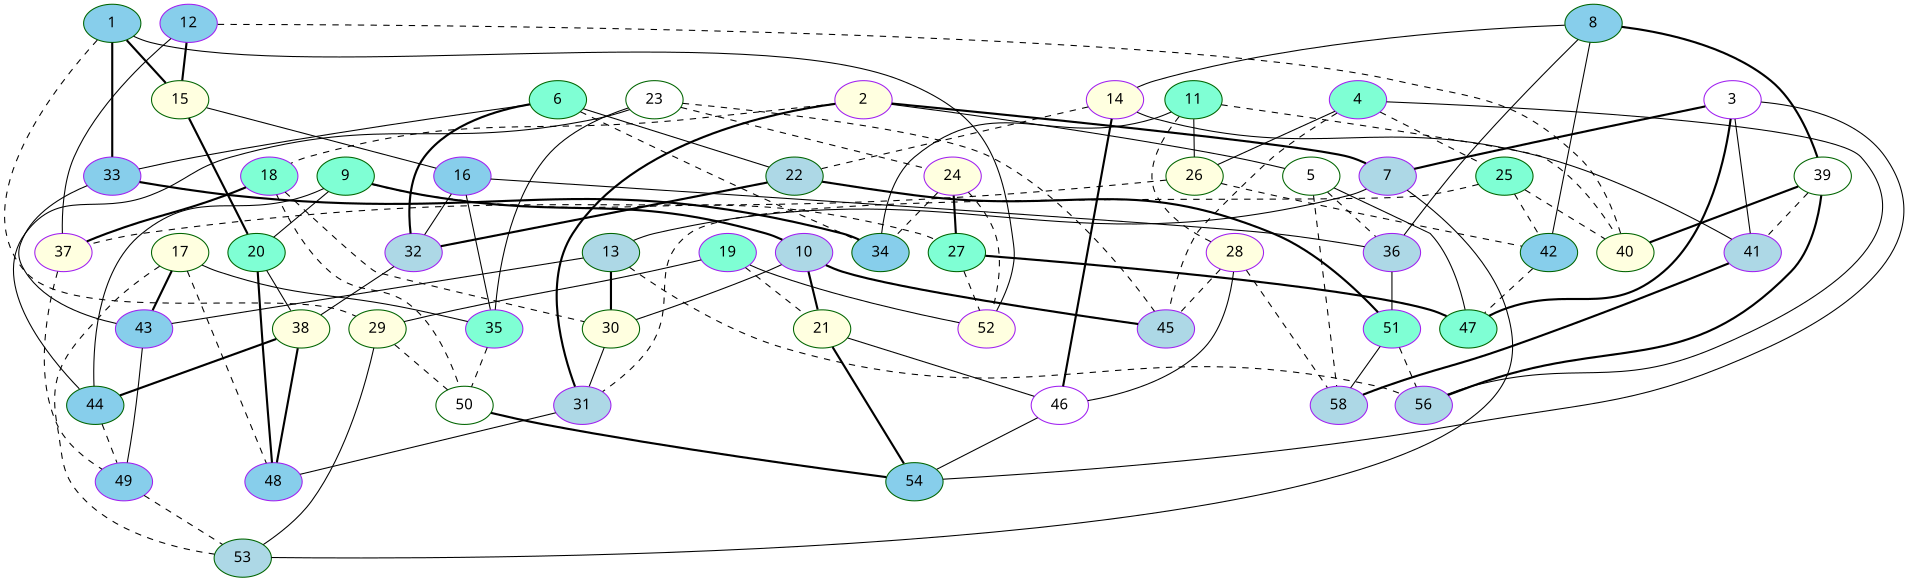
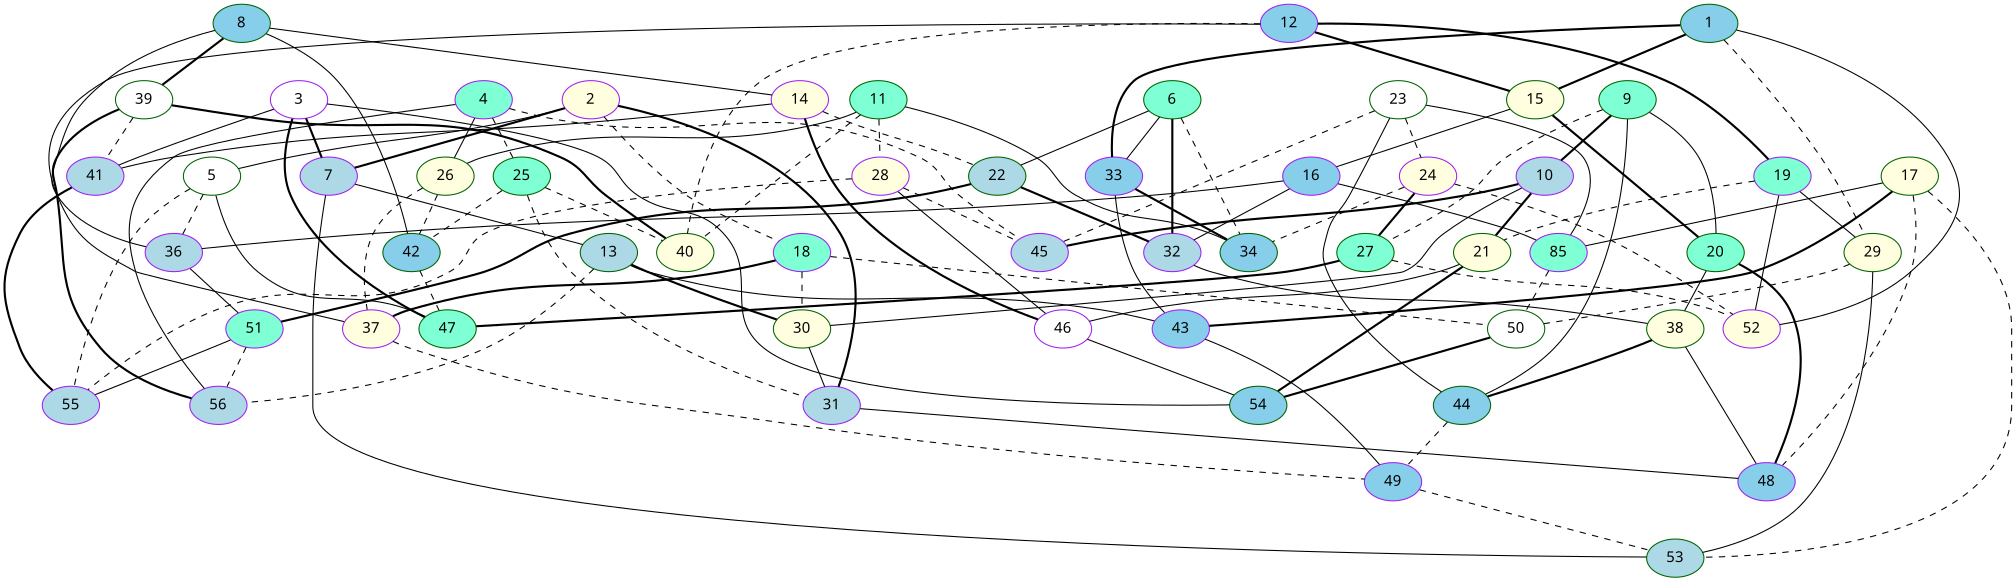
edge "12" -- "19": added
node "35": label "35" -> "85"
edge "38" -- "48": style bold -> solid
node "58": label "58" -> "55"
